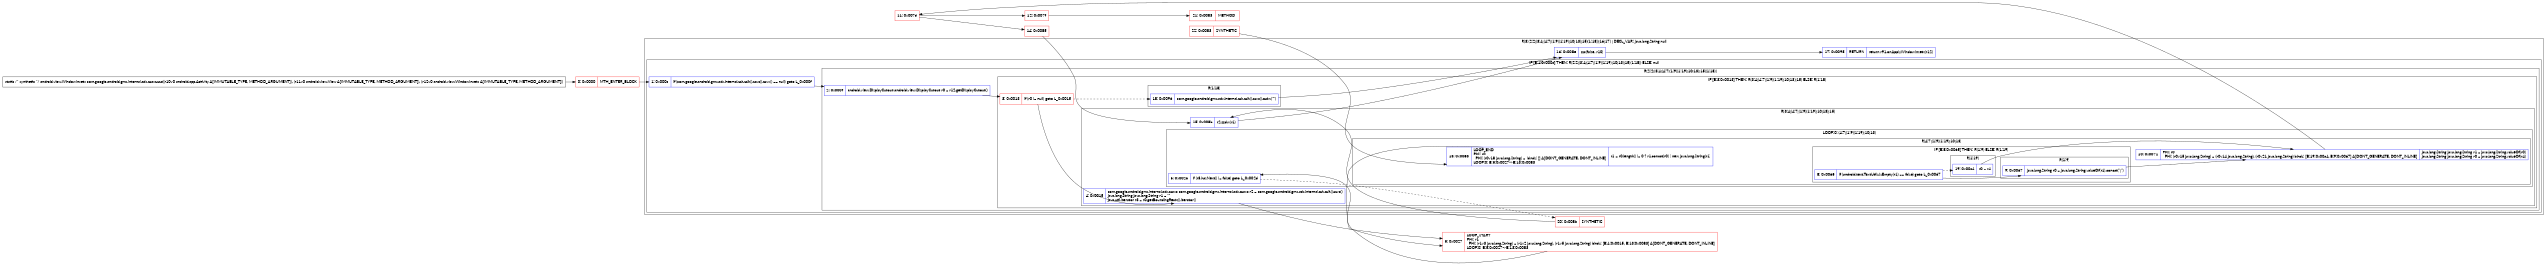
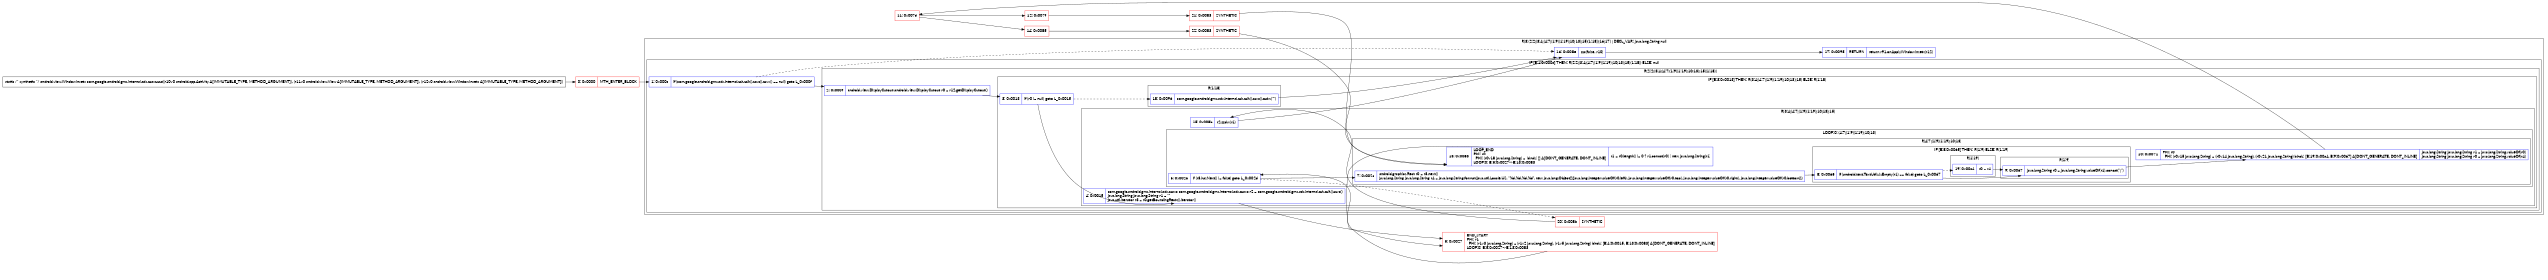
node "21: 0x0083": text "METHOD" -> "SYNTHETIC"
edge "1: 0x000d" -> "16: 0x008e": added
edge "21: 0x0083" -> "13: 0x0083": added
node "3: 0x0013": color red -> blue
edge "14: 0x0085" -> "15: 0x008b": now "14: 0x0085" -> "22: 0x0083"
edge "19: 0x00a4" -> "10: 0x0071": now "19: 0x00a4" -> "9: 0x0067"
node "7: 0x002d": added
node "5: 0x0027": text "LOOP_START" -> "END_START"
